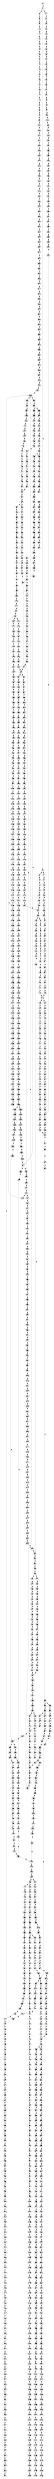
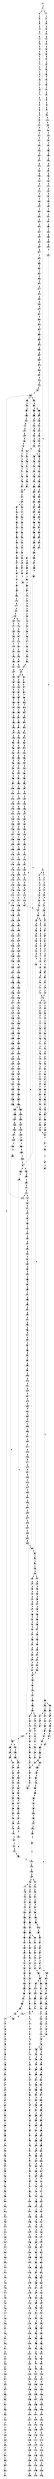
node "S522": added
